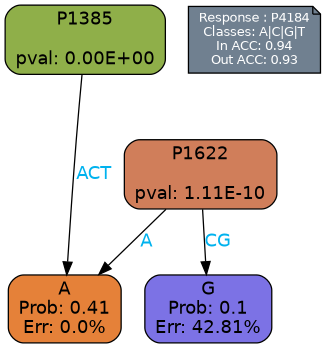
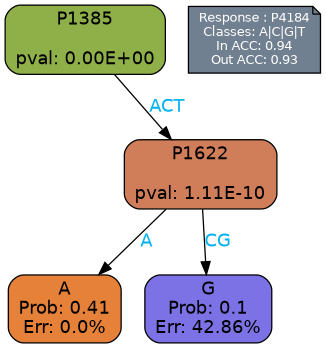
edge "P1385 pval: 0.00E+00" -> "A Prob: 0.41 Err: 0.0%": now "P1385 pval: 0.00E+00" -> "P1622 pval: 1.11E-10"
node "G Prob: 0.1 Err: 42.81%": label "G Prob: 0.1 Err: 42.81%" -> "G Prob: 0.1 Err: 42.86%"
